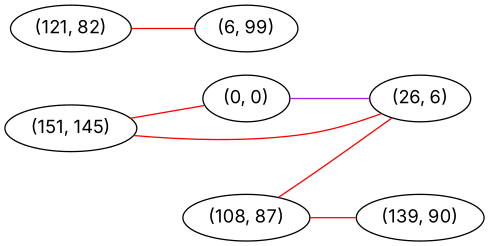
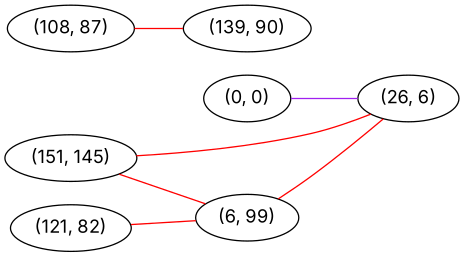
edge "(0, 0)" -- "(151, 145)": now "(6, 99)" -- "(151, 145)"
edge "(26, 6)" -- "(108, 87)": now "(26, 6)" -- "(6, 99)"
